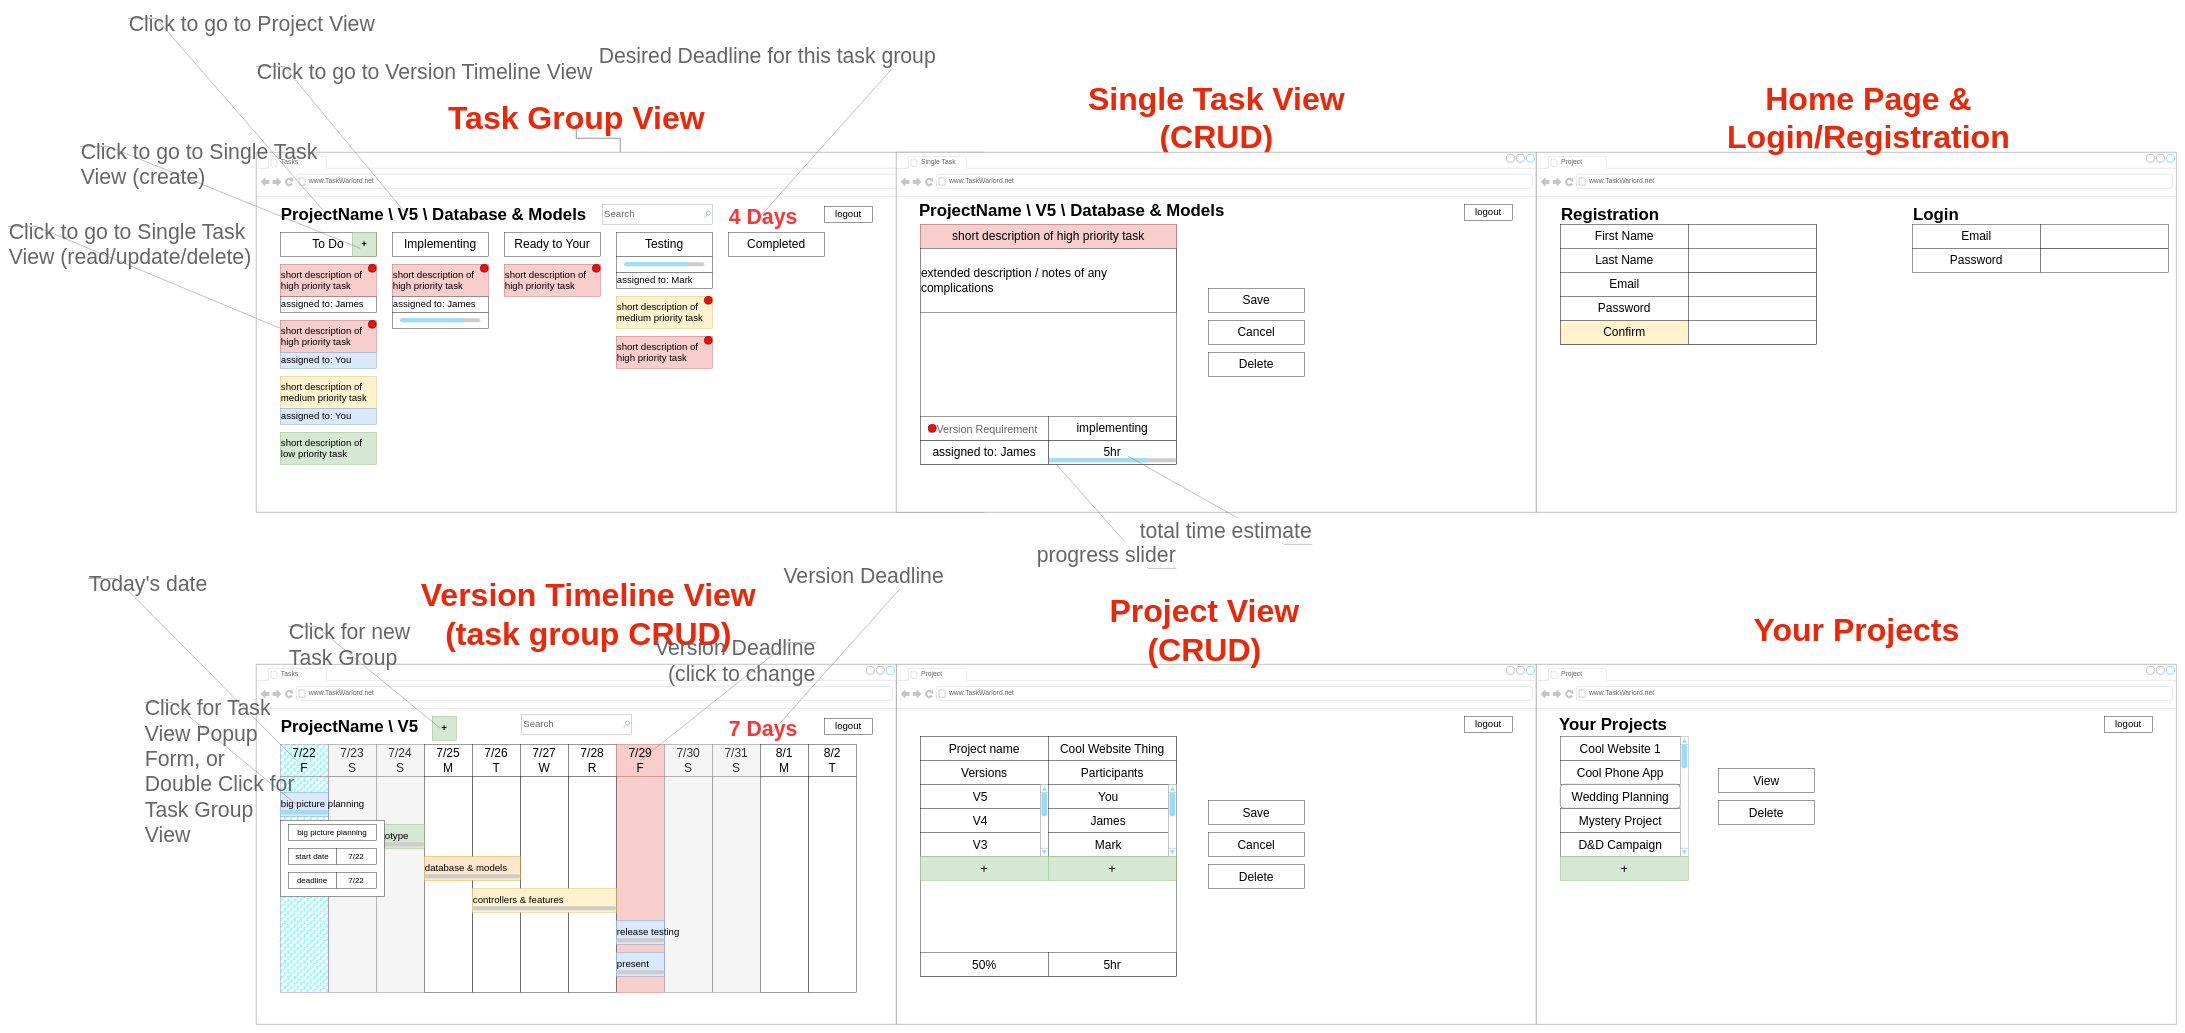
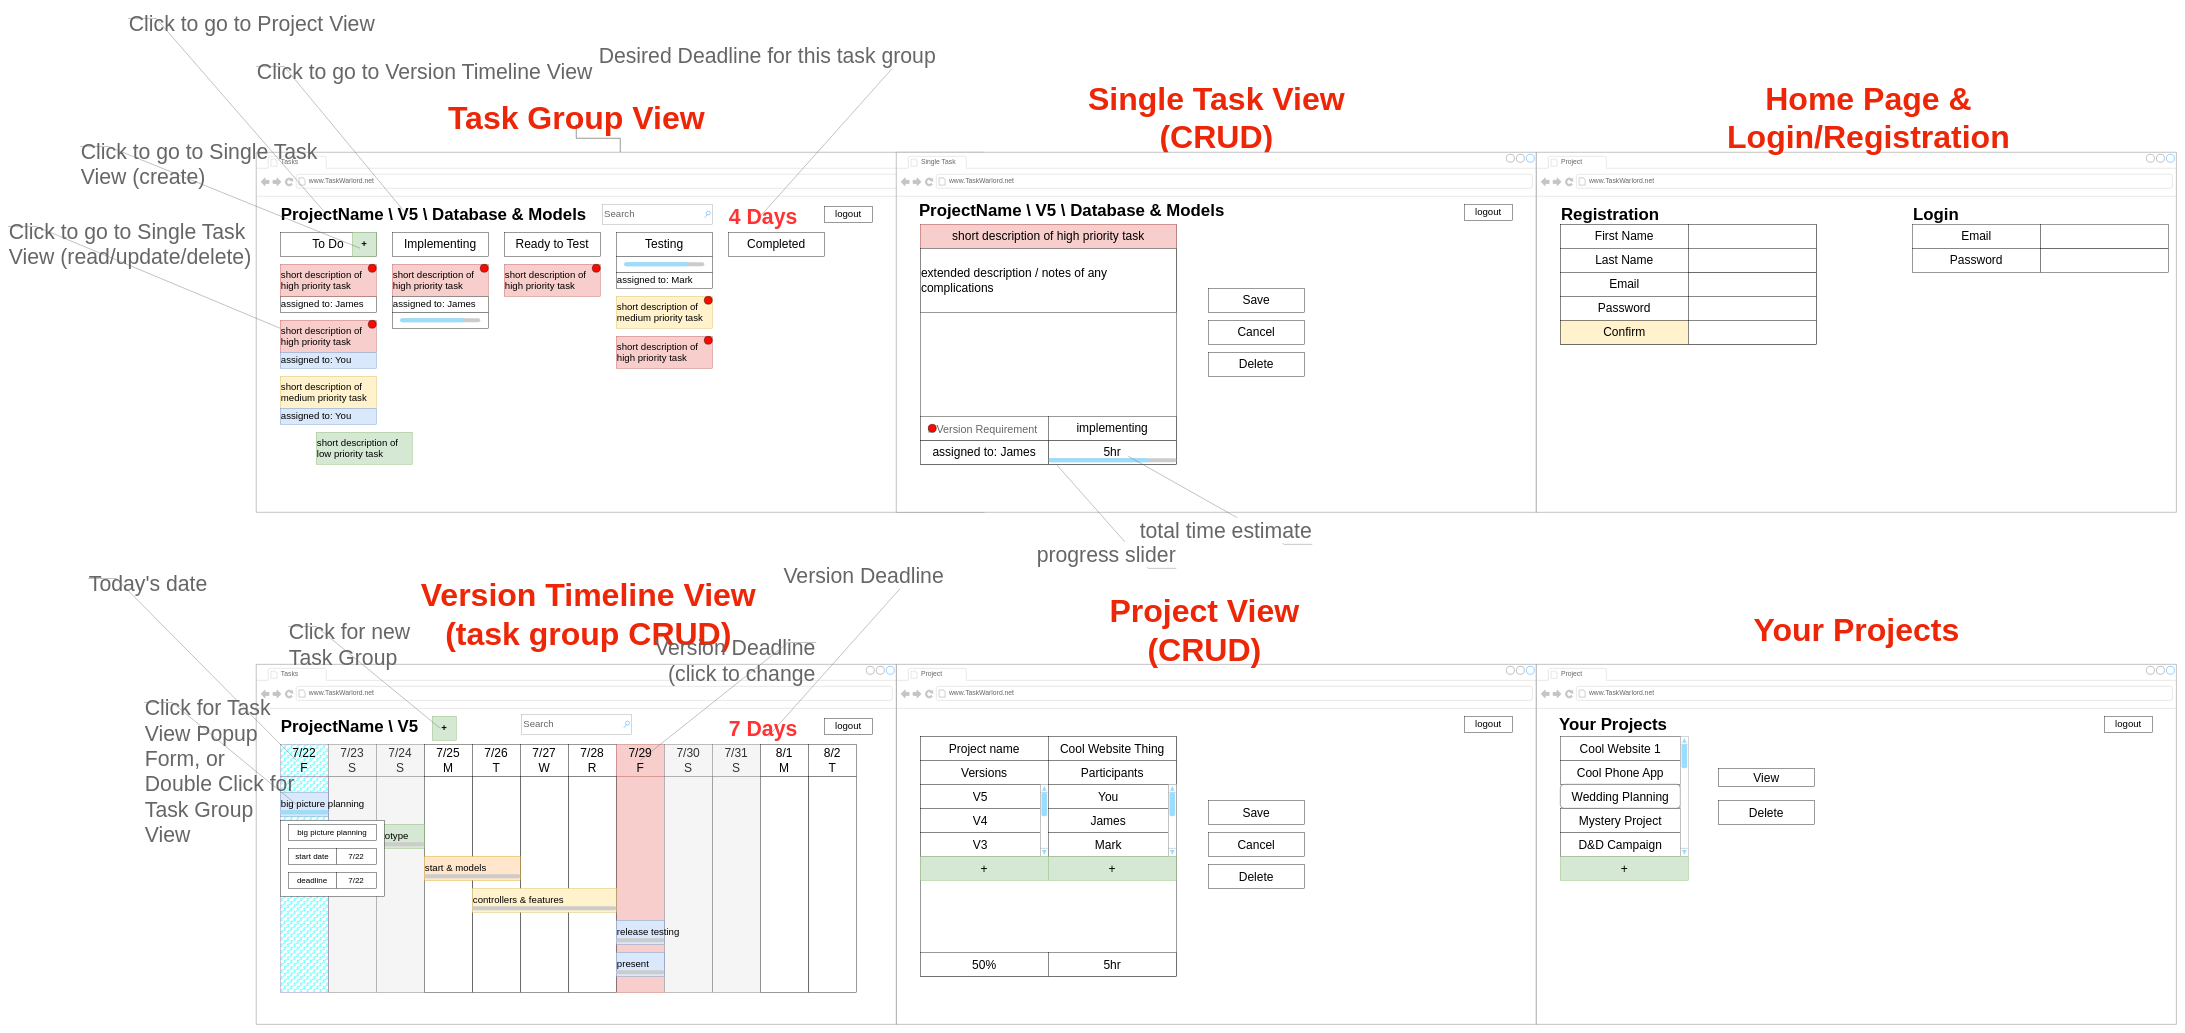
node "Ready to Your": label "Ready to Your" -> "Ready to Test"
node "short description of low priority task": moved (328, 448) -> (364, 448)
node "View": size 96x24 -> 96x18
node "database & models": label "database & models" -> "start & models"
